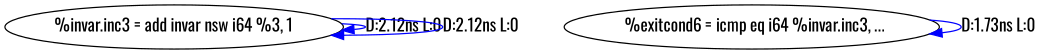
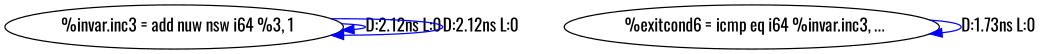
node "%invar.inc3 = add invar nsw i64 %3, 1": label "%invar.inc3 = add invar nsw i64 %3, 1" -> "%invar.inc3 = add nuw nsw i64 %3, 1"
